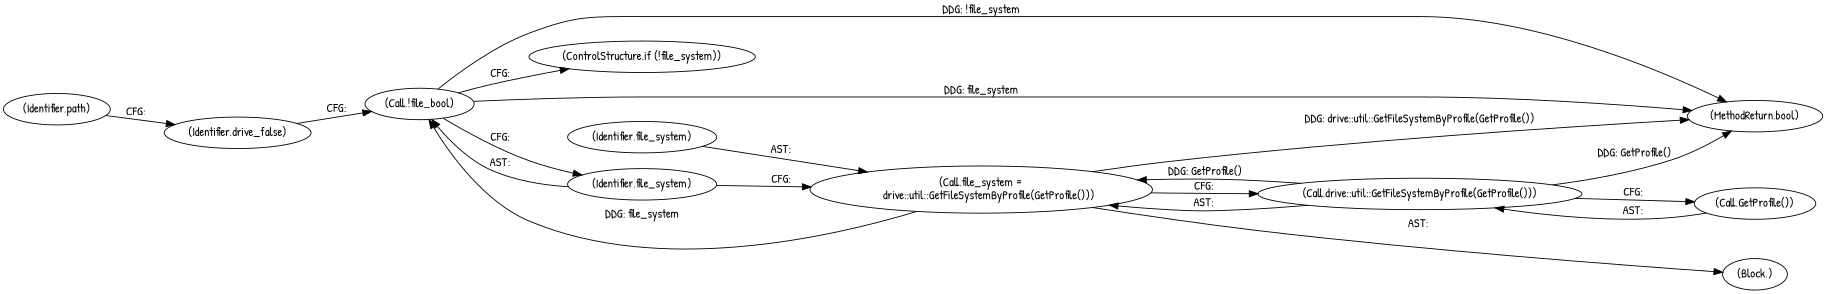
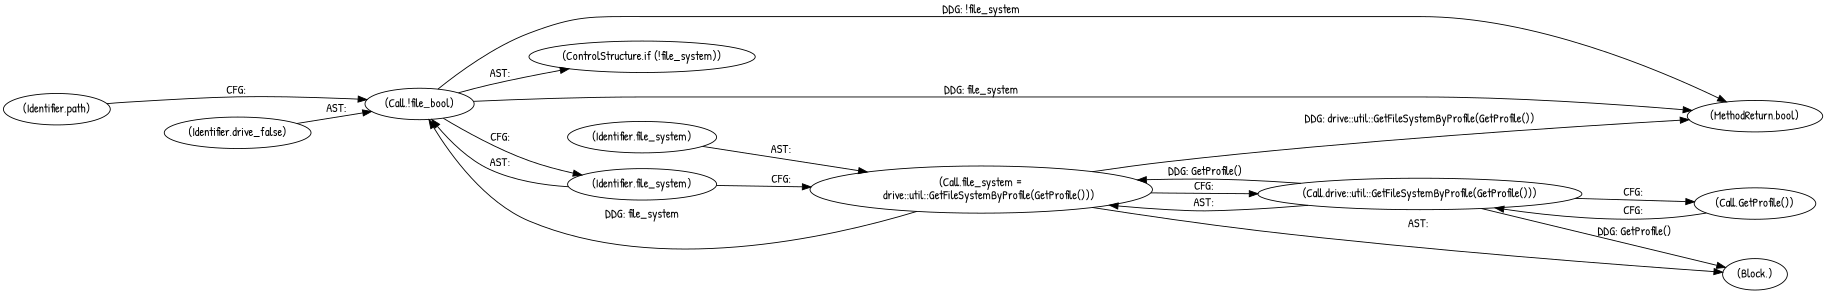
edge "(Call,!file_bool)" -> "(ControlStructure,if (!file_system))": label "CFG: " -> "AST: "
edge "(Identifier,drive_false)" -> "(Call,!file_bool)": label "CFG: " -> "AST: "
edge "(Identifier,path)" -> "(Identifier,drive_false)": now "(Identifier,path)" -> "(Call,!file_bool)"
edge "(Call,drive::util::GetFileSystemByProfile(GetProfile()))" -> "(MethodReturn,bool)": now "(Call,drive::util::GetFileSystemByProfile(GetProfile()))" -> "(Block,)"
edge "(Call,GetProfile())" -> "(Call,drive::util::GetFileSystemByProfile(GetProfile()))": label "AST: " -> "CFG: "
